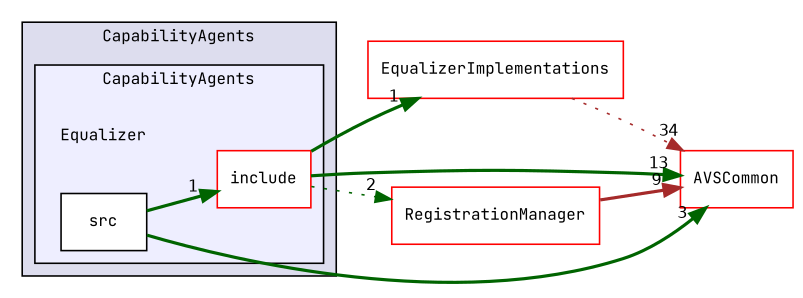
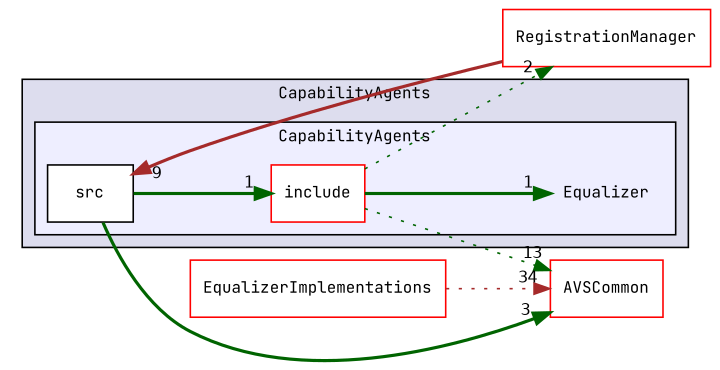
edge "include" -> "EqualizerImplementations": now "include" -> "Equalizer"
edge "include" -> "AVSCommon": style bold -> dotted
edge "RegistrationManager" -> "AVSCommon": now "RegistrationManager" -> "src"
